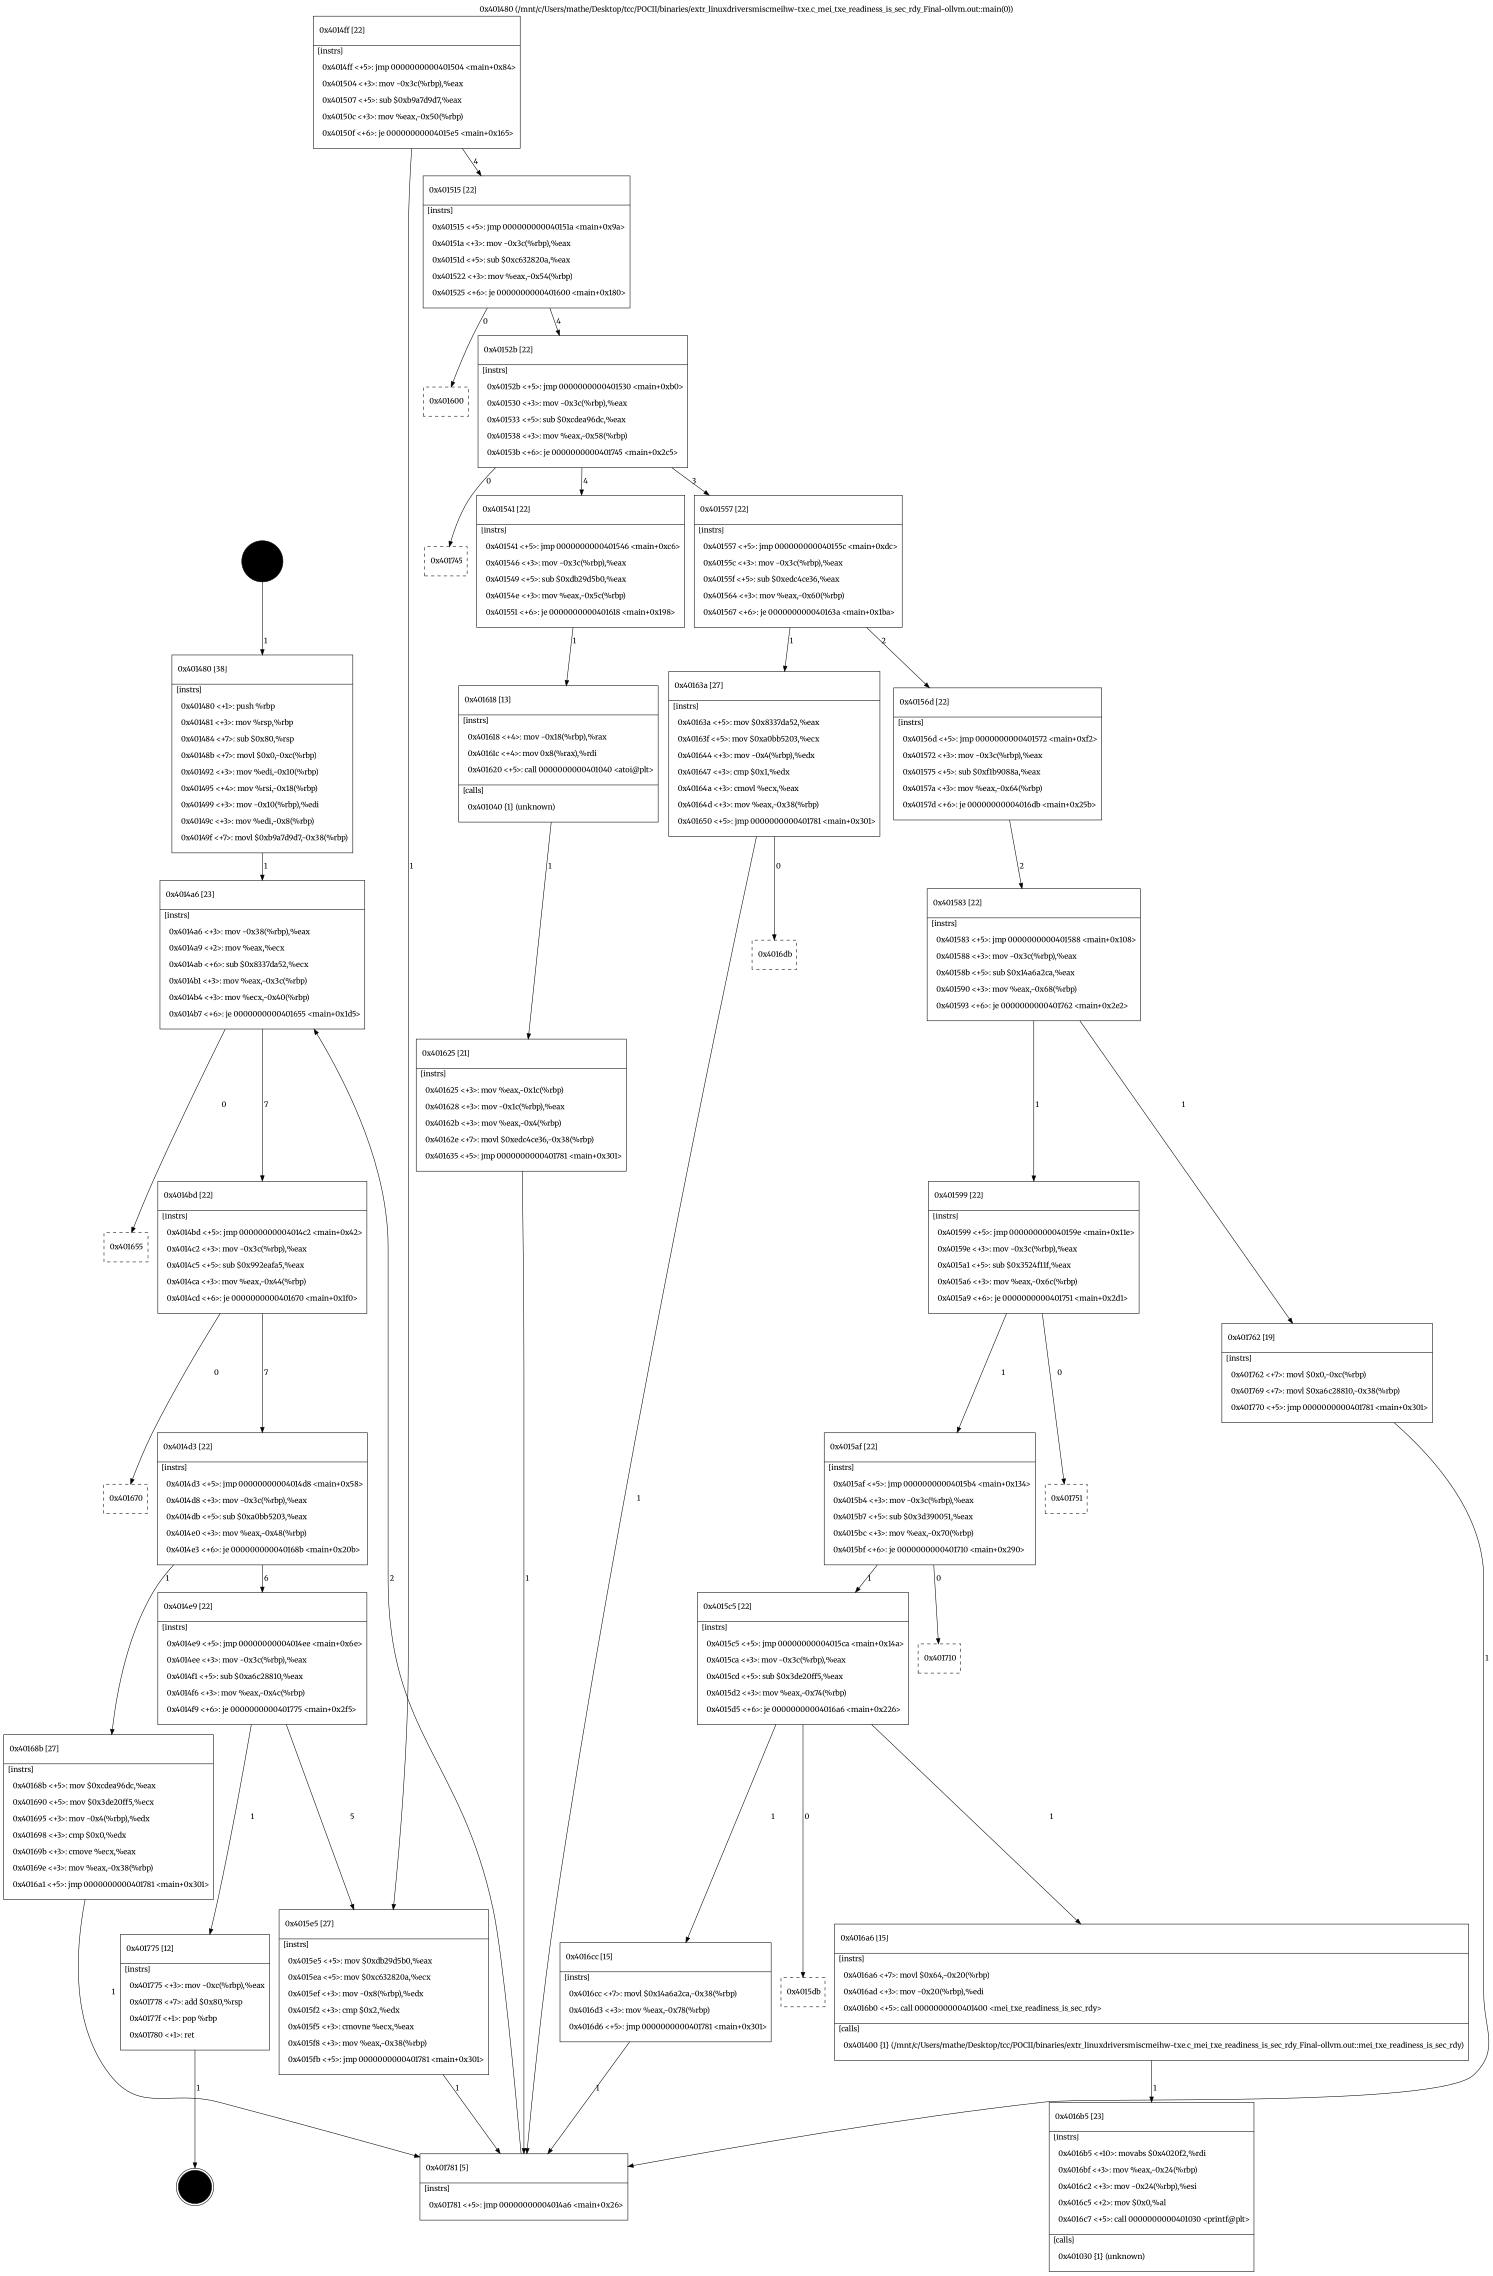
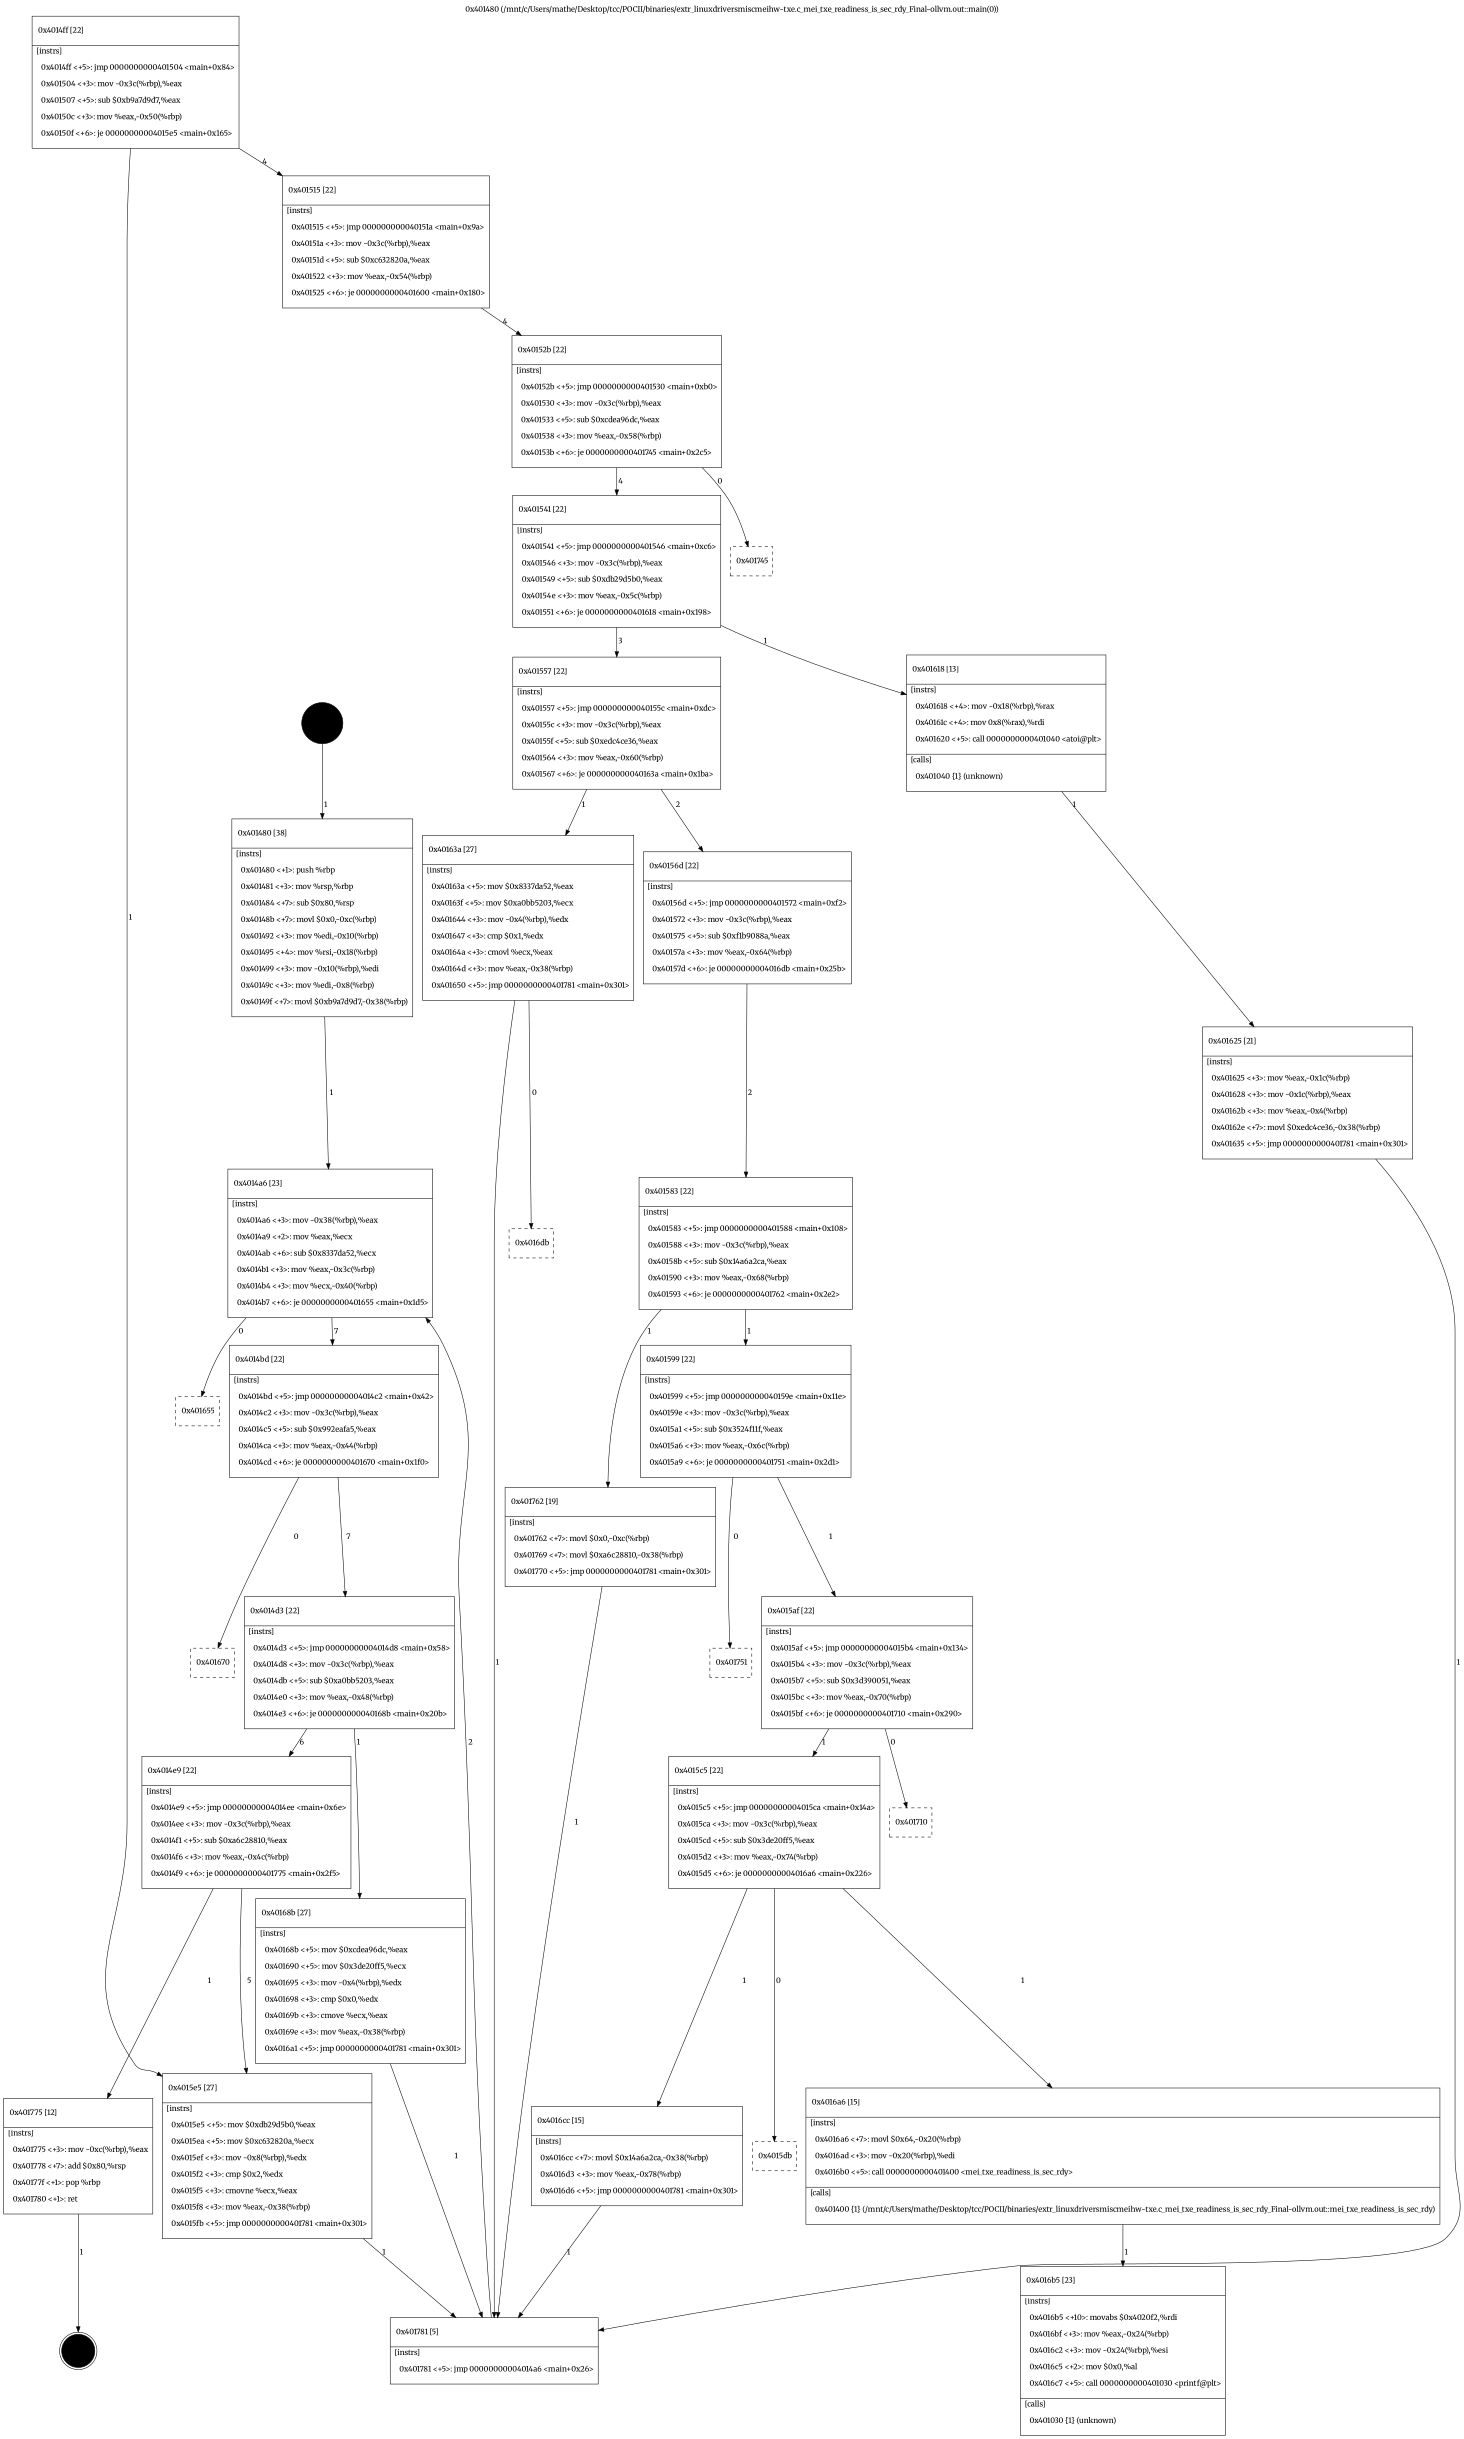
node "0x401600": removed
edge "0x40152b [22]" -> "0x401557 [22]": now "0x401541 [22]" -> "0x401557 [22]"
